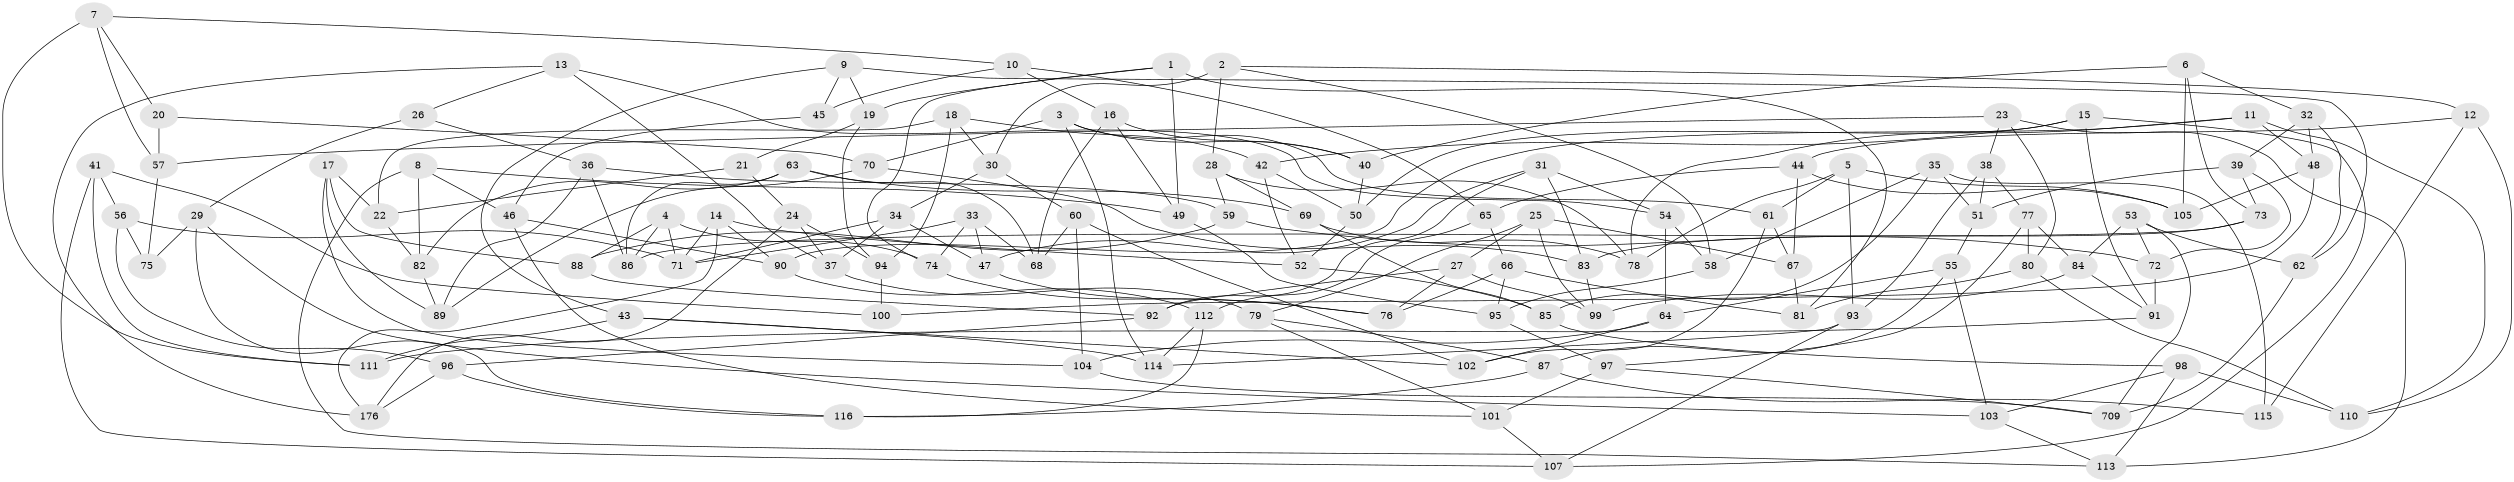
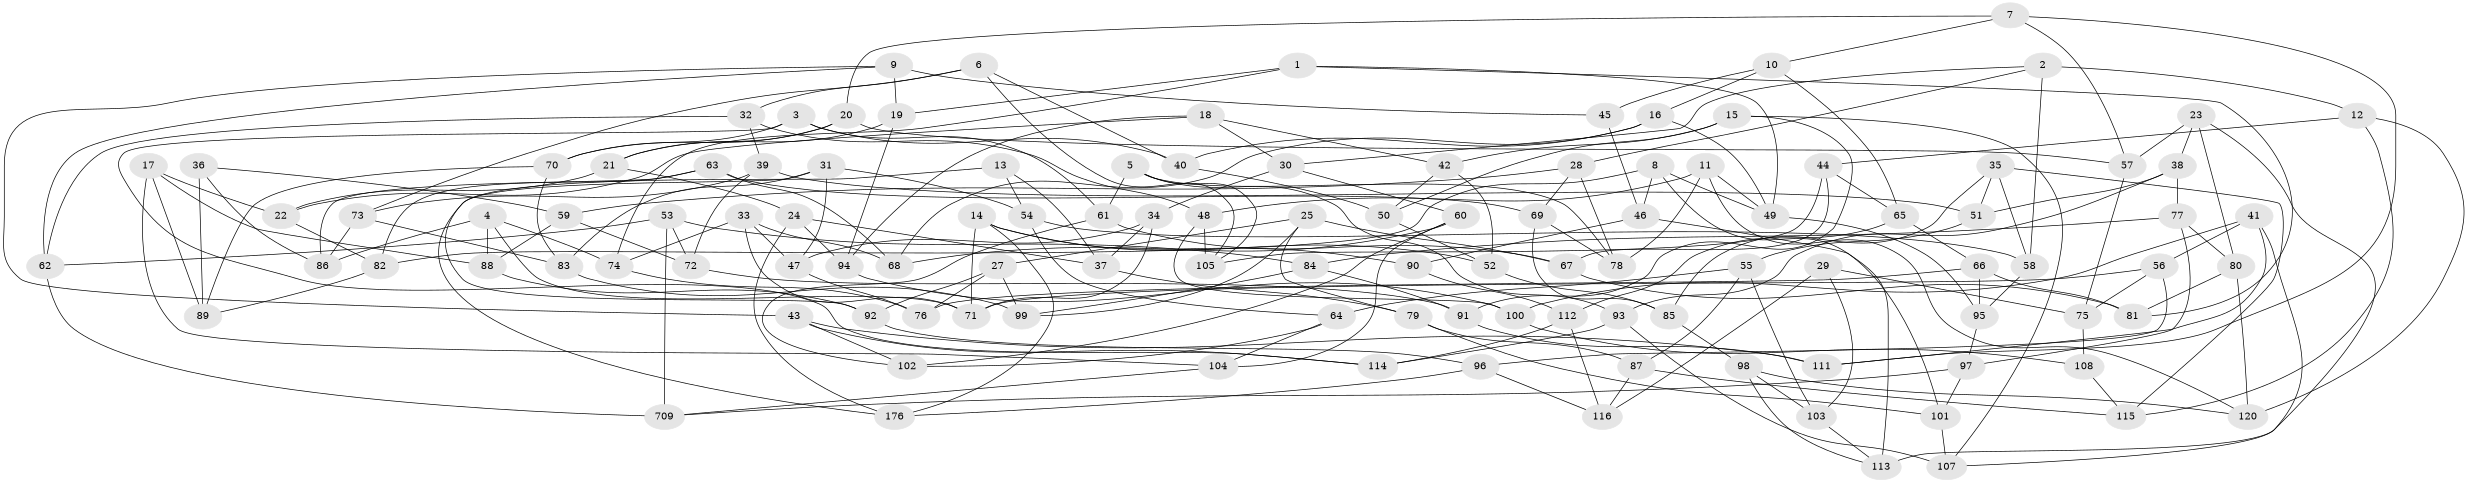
node "26": removed
edge "20" -- "21": added
edge "11" -- "90": now "11" -- "49"
node "108": added
node "110": label "110" -> "120"
